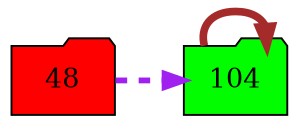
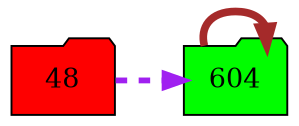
node "104": label "104" -> "604"
